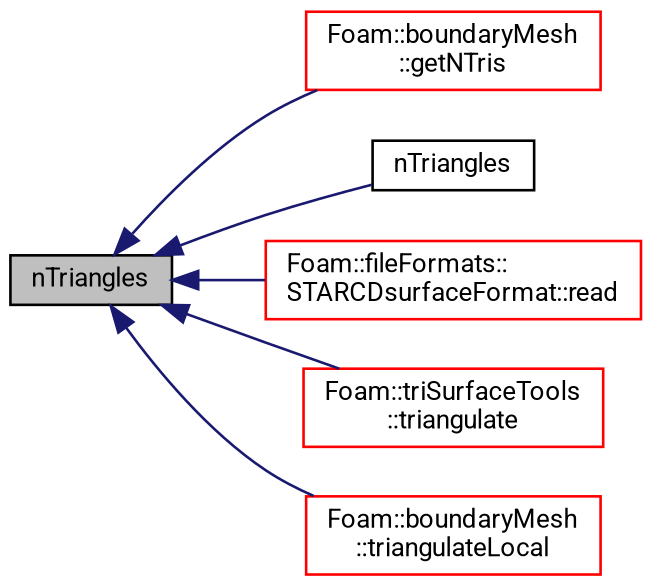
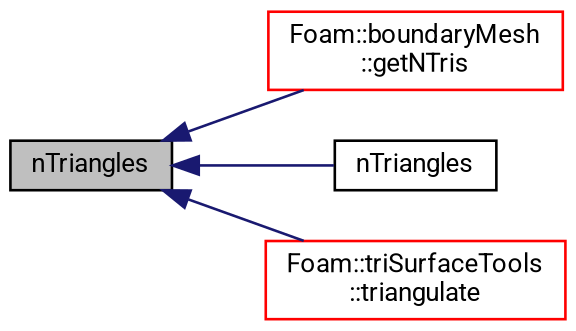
node "Foam::fileFormats:: STARCDsurfaceFormat::read": removed
node "Foam::boundaryMesh ::triangulateLocal": removed
